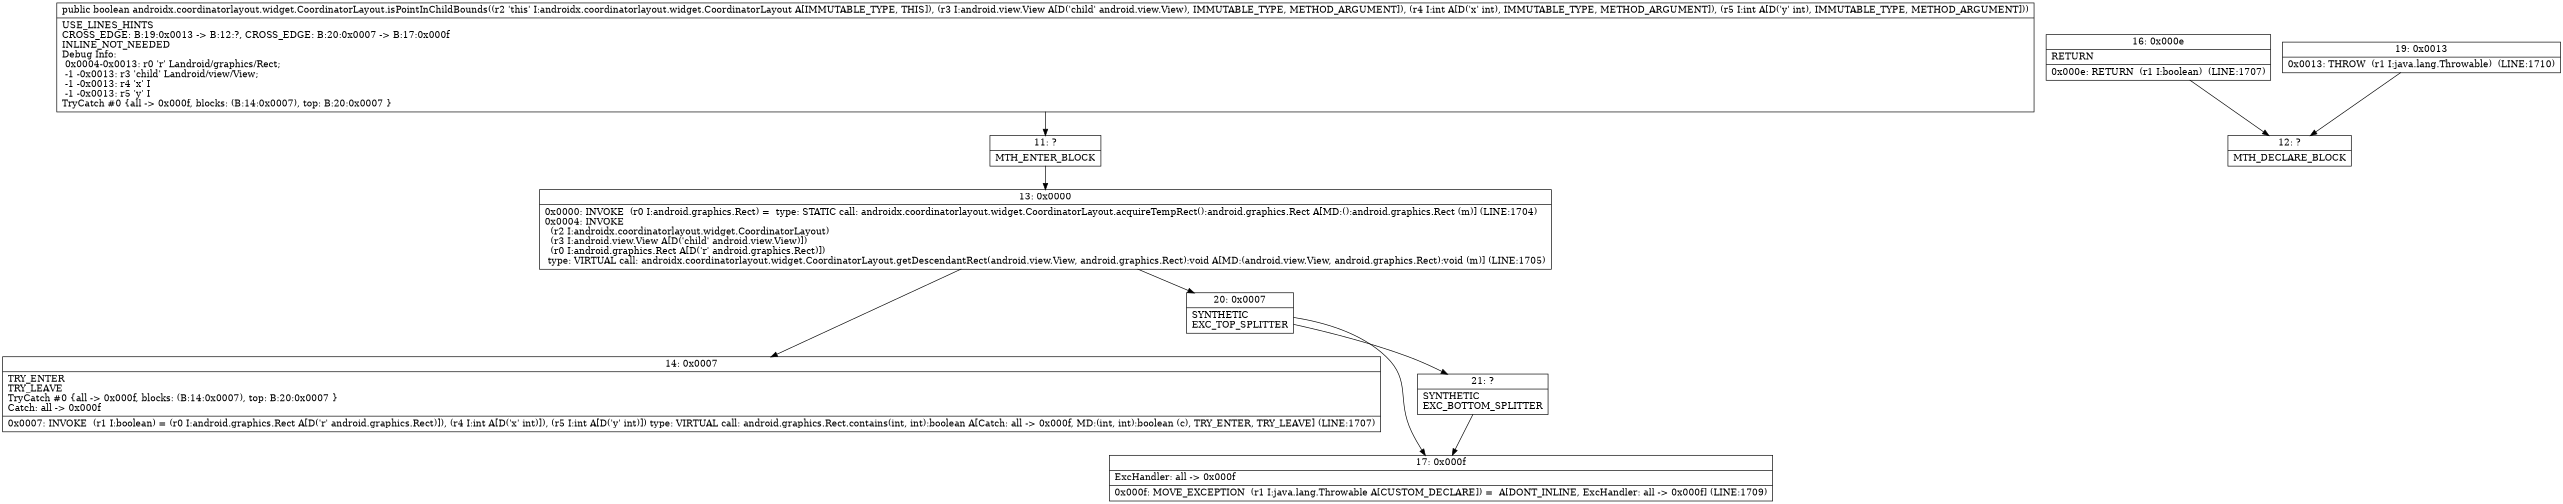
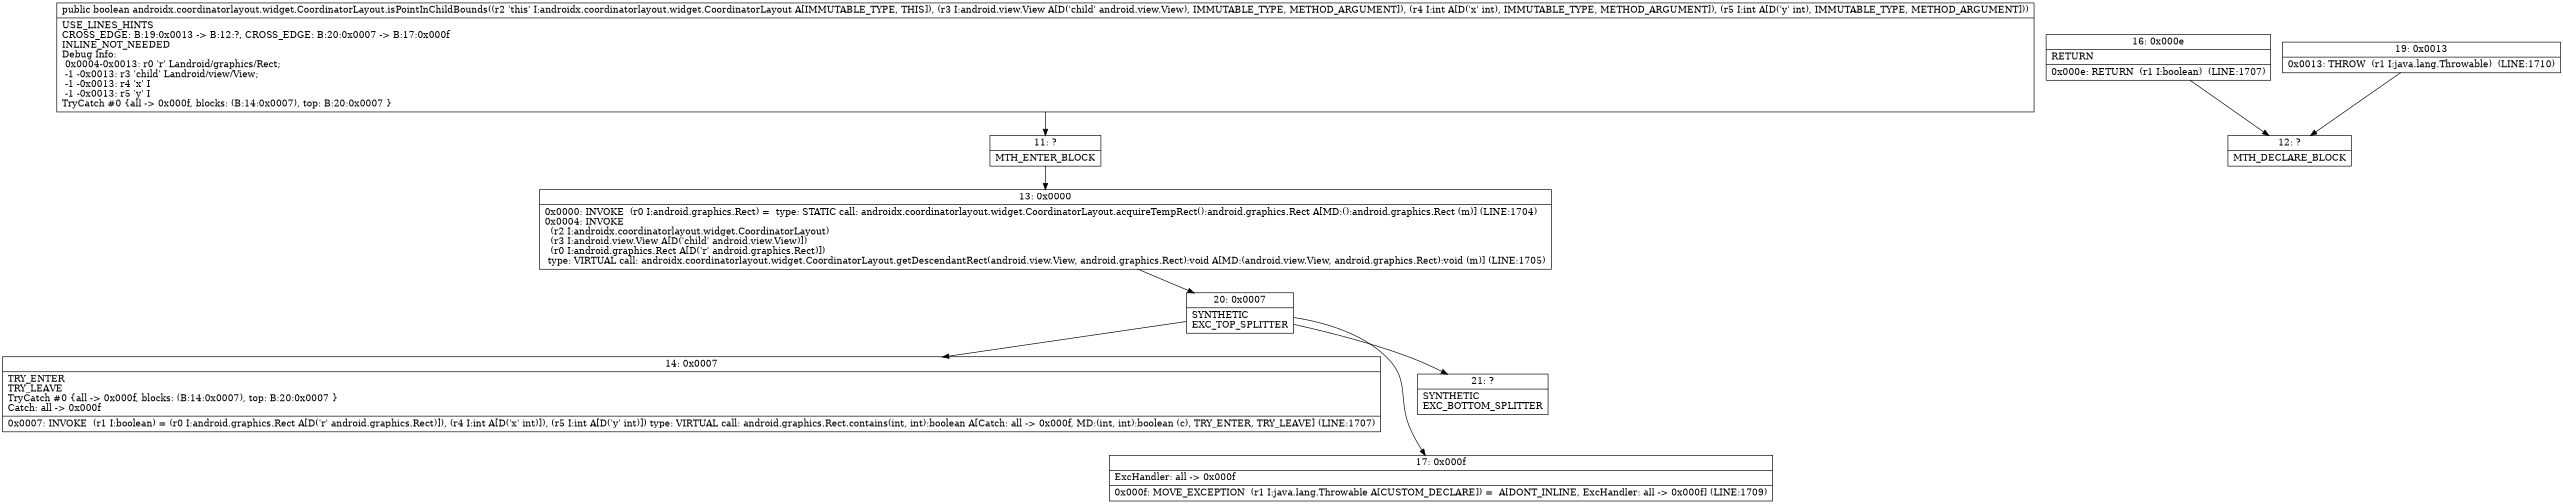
edge "13: 0x0000" -> "14: 0x0007": now "20: 0x0007" -> "14: 0x0007"
edge "21: ?" -> "17: 0x000f": removed
